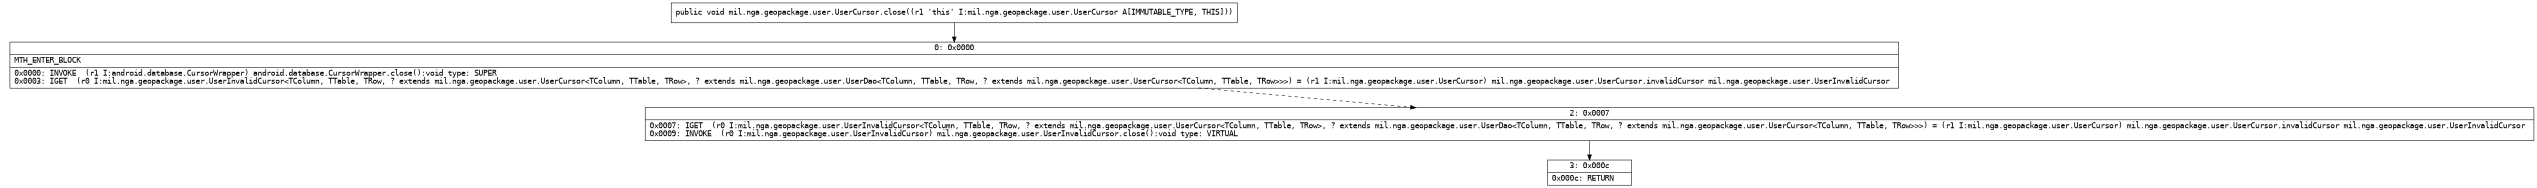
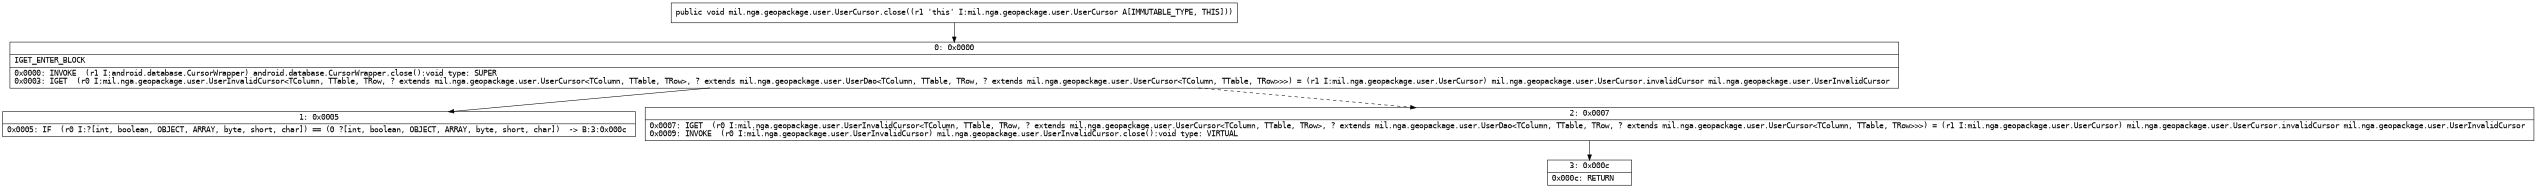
node "0: 0x0000": text "MTH_ENTER_BLOCK" -> "IGET_ENTER_BLOCK"
node "1: 0x0005": added
